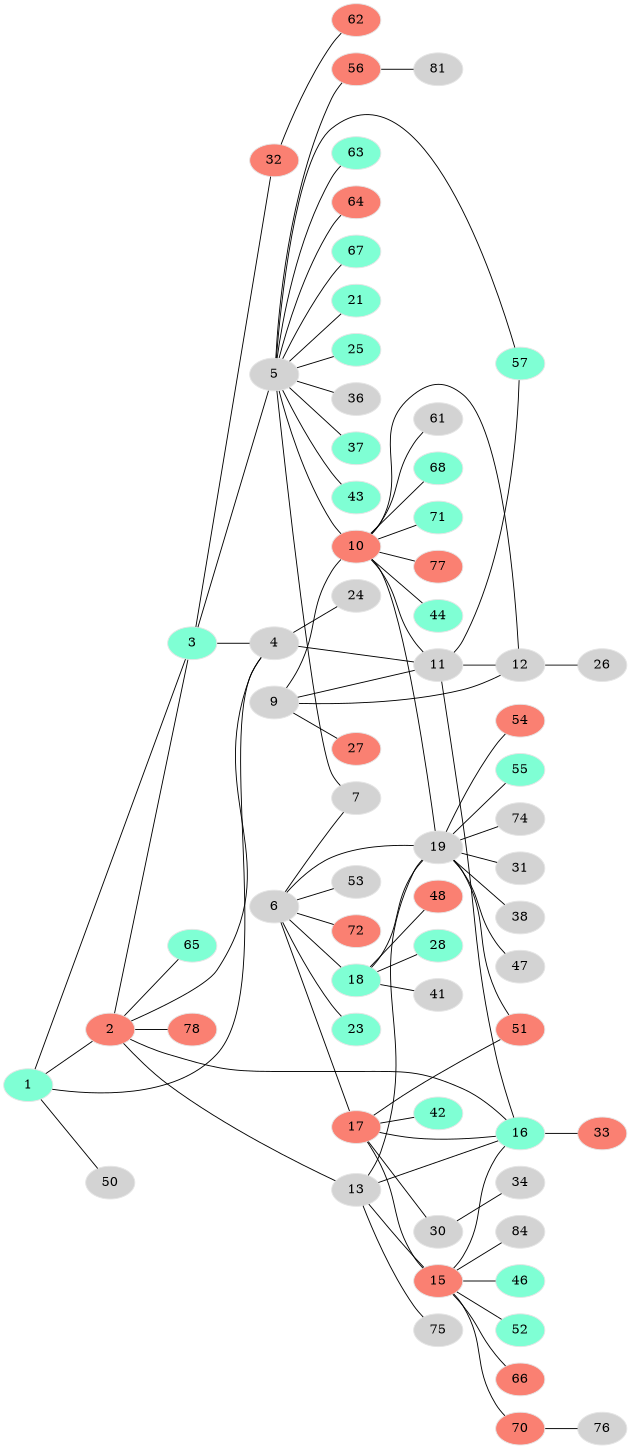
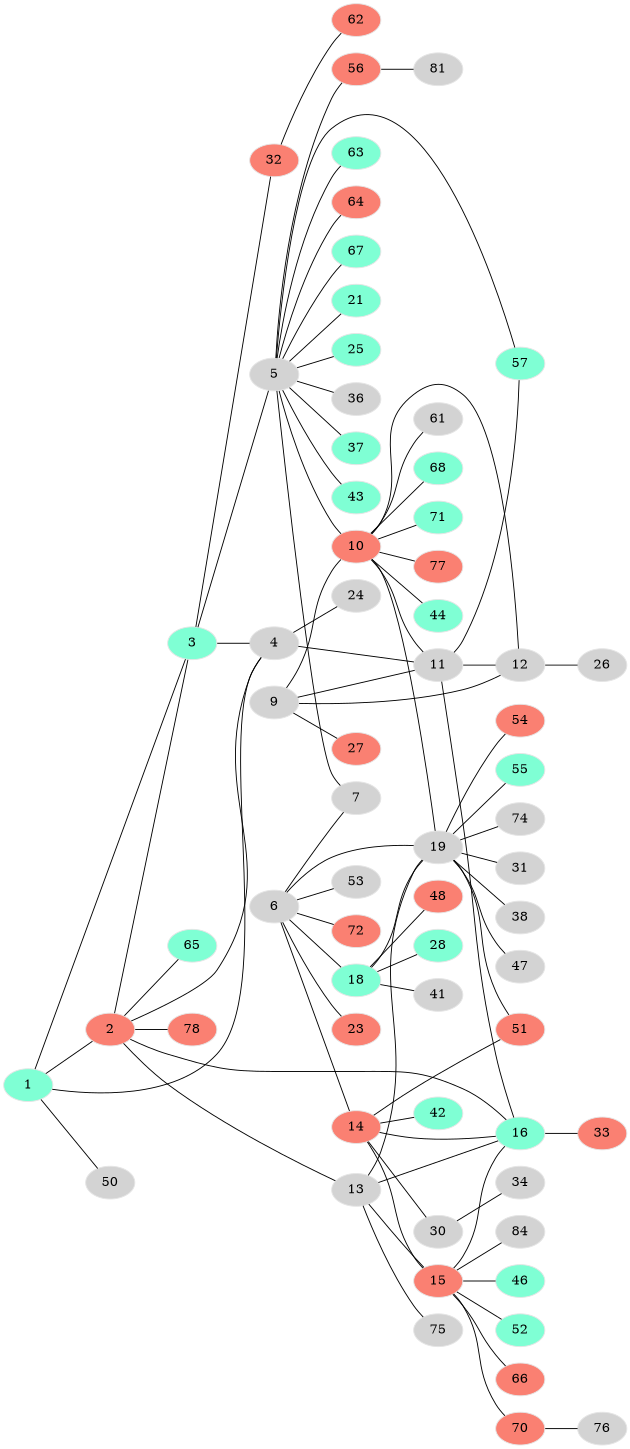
node "23": fillcolor aquamarine -> salmon
node "17": label "17" -> "14"
